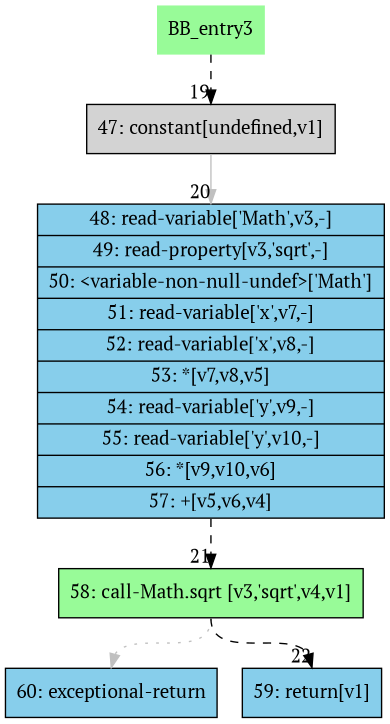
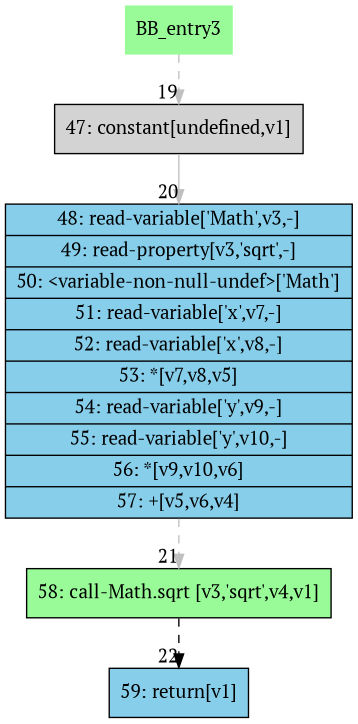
edge "BB_entry3" -> "47: constant[undefined,v1]": color black -> gray
edge "48: read-variable['Math',v3,-]" -> "58: call-Math.sqrt [v3,'sqrt',v4,v1]": color black -> gray
node "60: exceptional-return": removed
